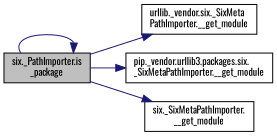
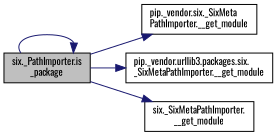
node "urllib._vendor.six._SixMeta PathImporter.__get_module": label "urllib._vendor.six._SixMeta PathImporter.__get_module" -> "pip._vendor.six._SixMeta PathImporter.__get_module"
